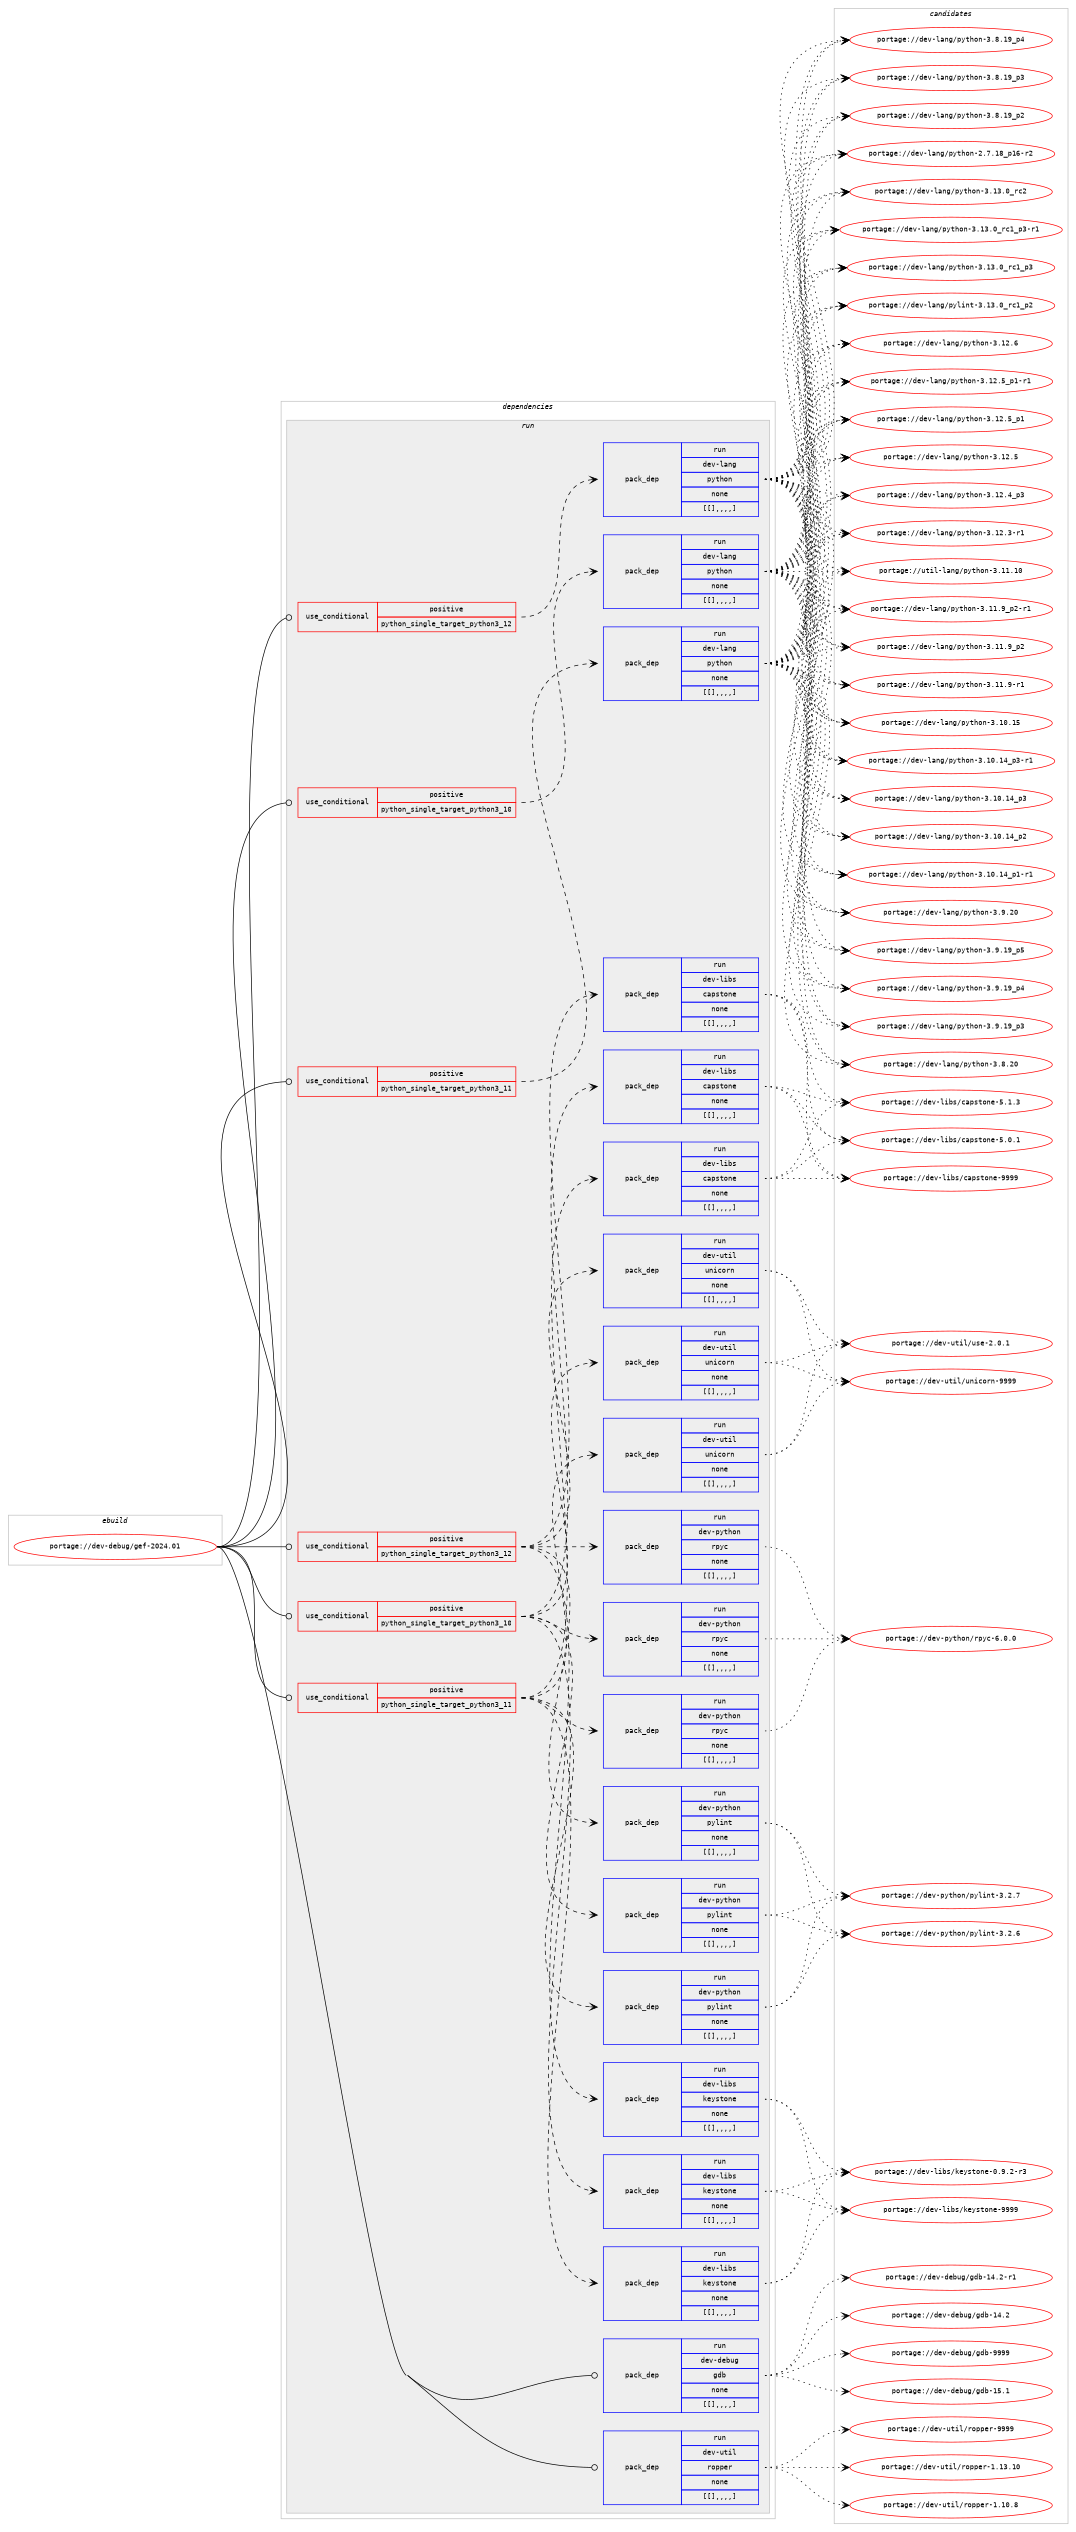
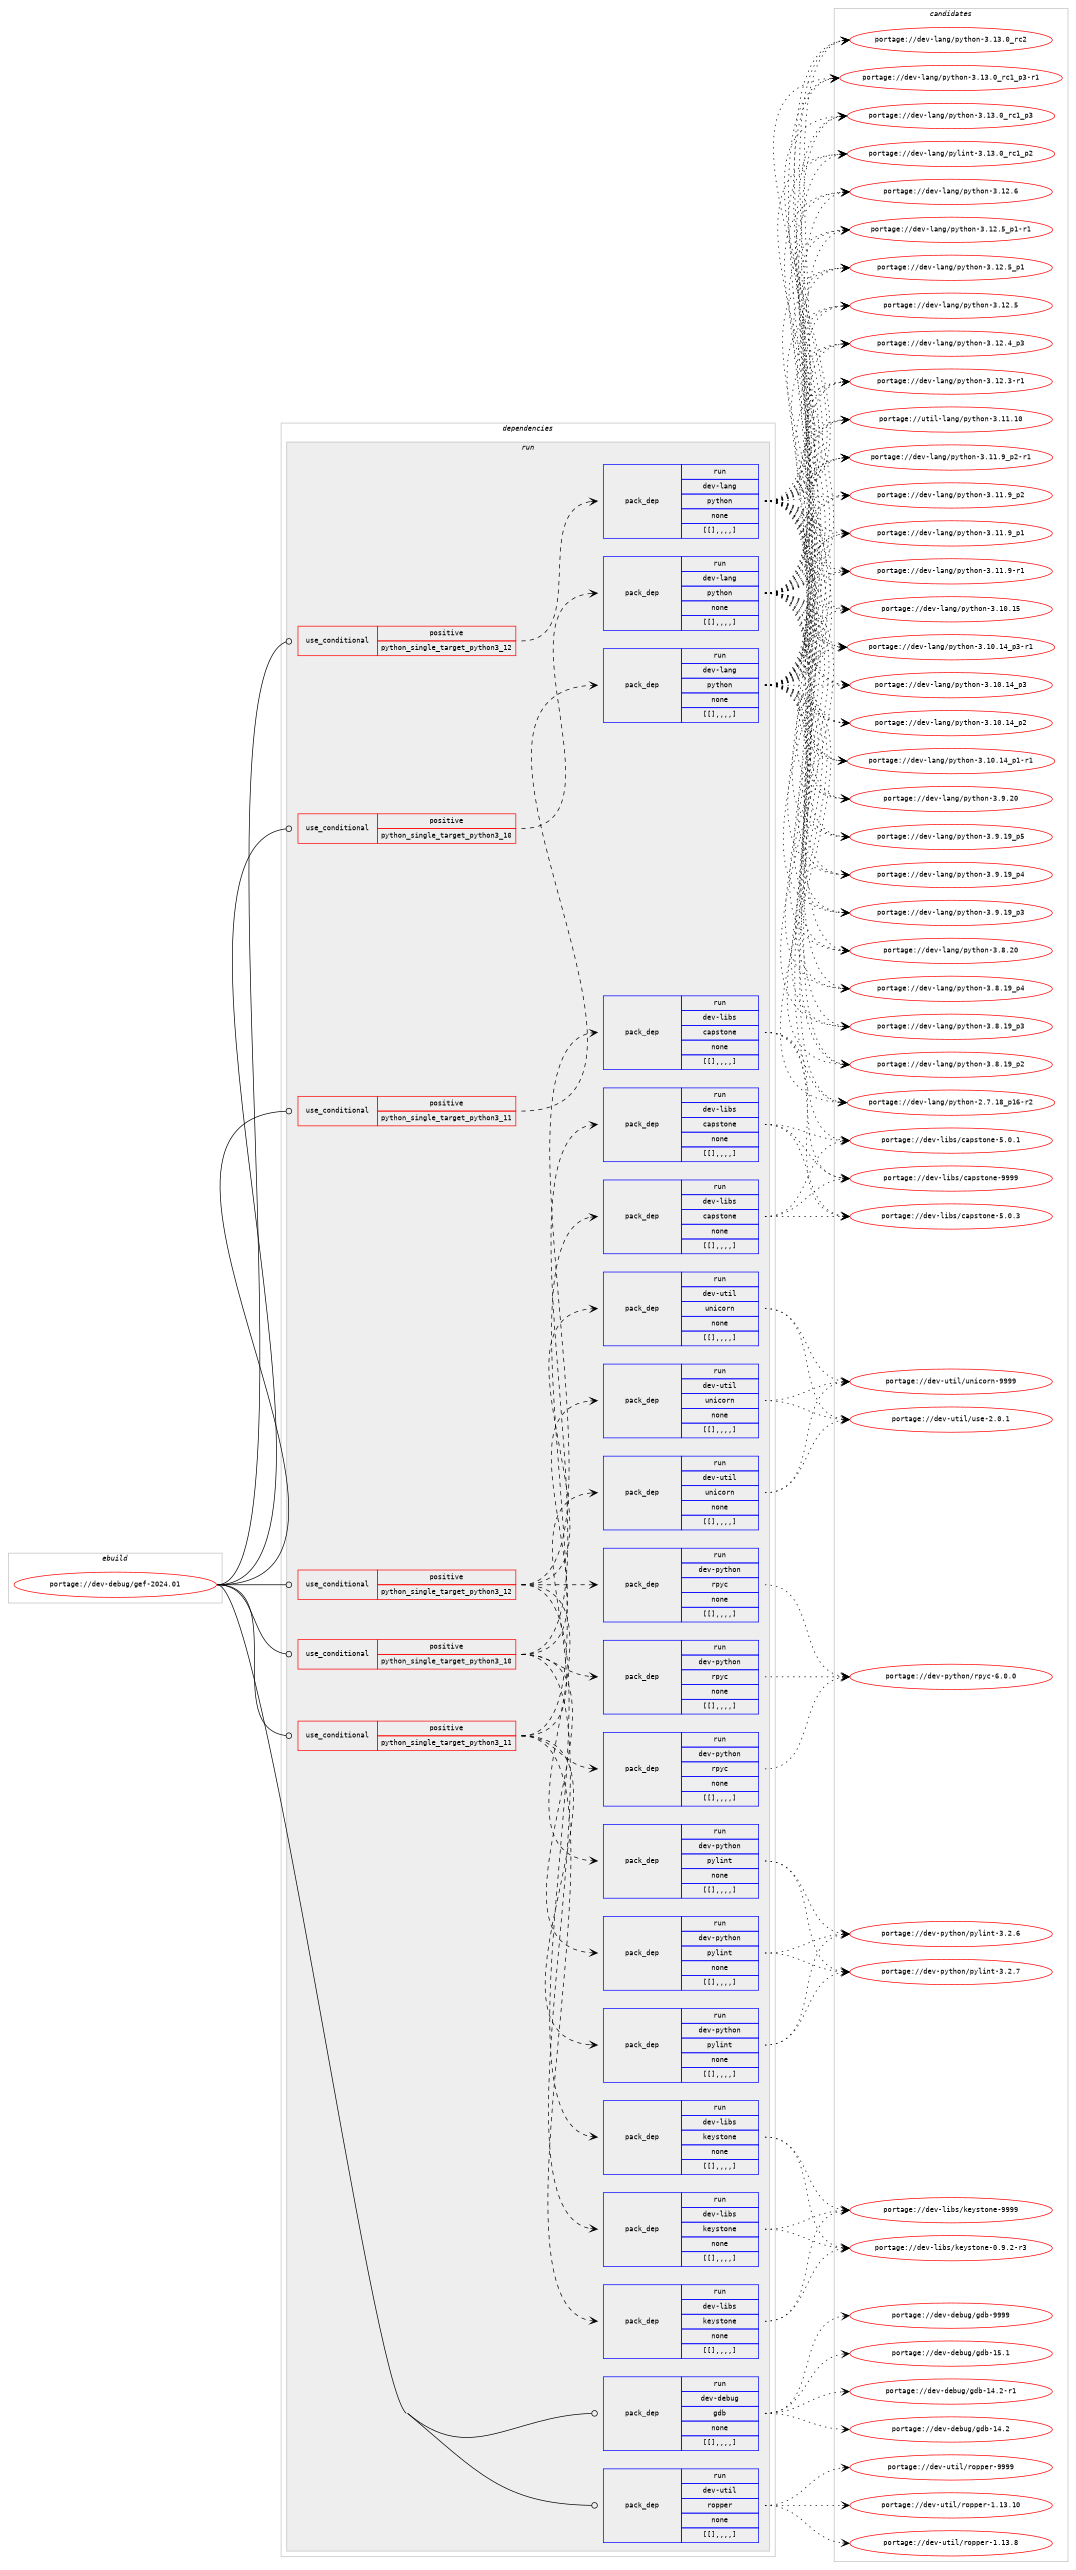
node "portage://dev-lang/python-3.11.9_p1": added
node "portage://dev-libs/capstone-5.1.3": label "portage://dev-libs/capstone-5.1.3" -> "portage://dev-libs/capstone-5.0.3"
node "portage://dev-util/ropper-1.10.8": label "portage://dev-util/ropper-1.10.8" -> "portage://dev-util/ropper-1.13.8"
